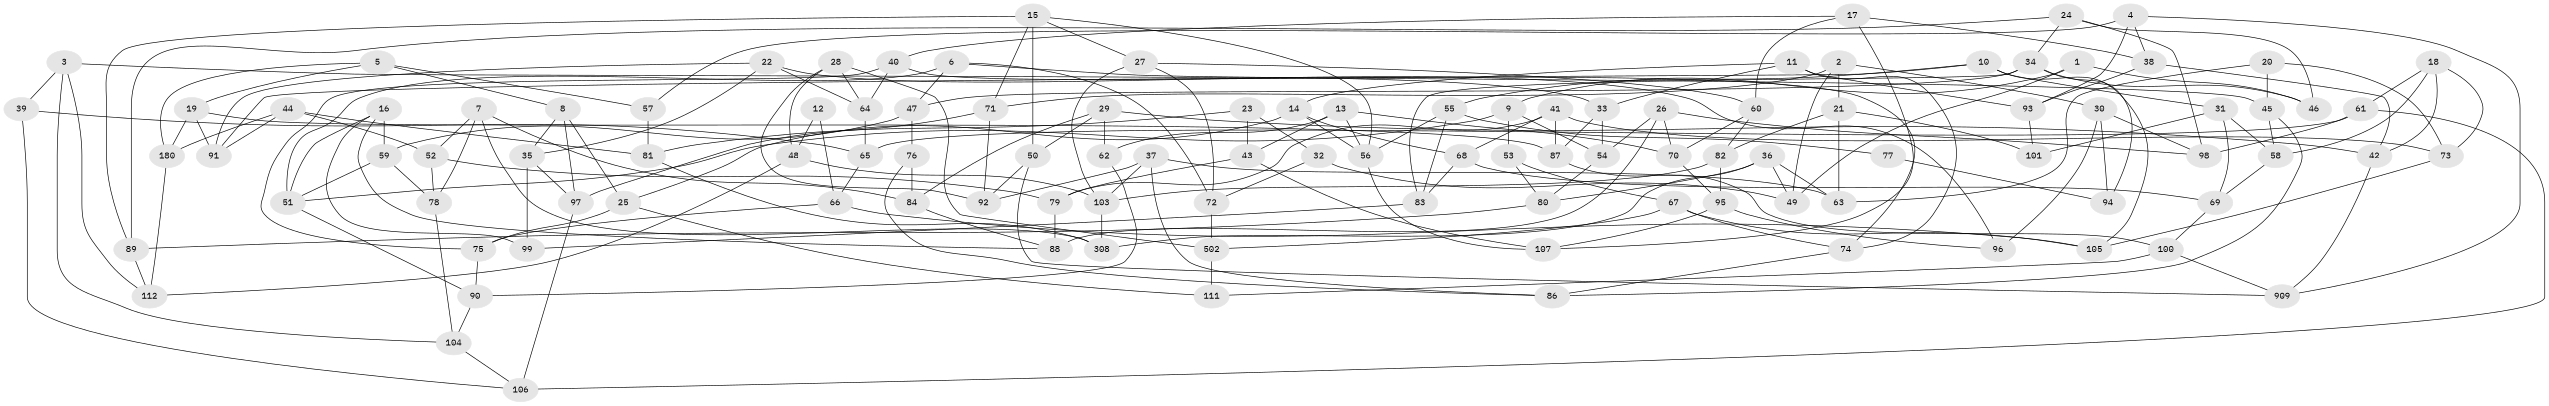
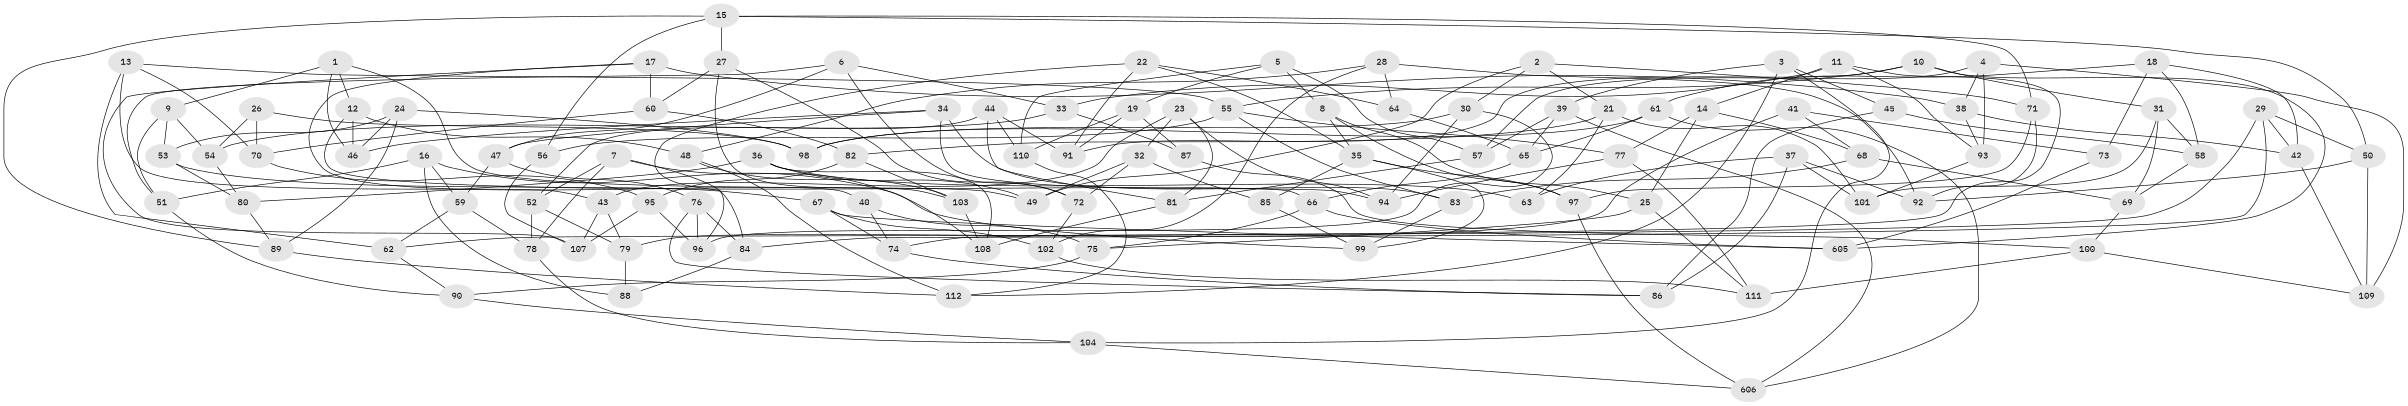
edge "24" -- "34": now "24" -- "53"
node "20": removed
edge "1" -- "12": added
edge "40" -- "64": removed
edge "39" -- "57": added
edge "14" -- "56": now "14" -- "77"
edge "13" -- "56": now "13" -- "55"
edge "12" -- "46": added
edge "41" -- "87": removed
node "180": label "180" -> "110"
edge "23" -- "94": added
edge "37" -- "103": now "37" -- "101"
edge "59" -- "51": now "59" -- "62"
node "85": added
edge "77" -- "111": added
edge "76" -- "96": added
edge "26" -- "88": removed
node "308": label "308" -> "108"
node "502": label "502" -> "102"
node "105": label "105" -> "605"
node "909": label "909" -> "109"
node "106": label "106" -> "606"
